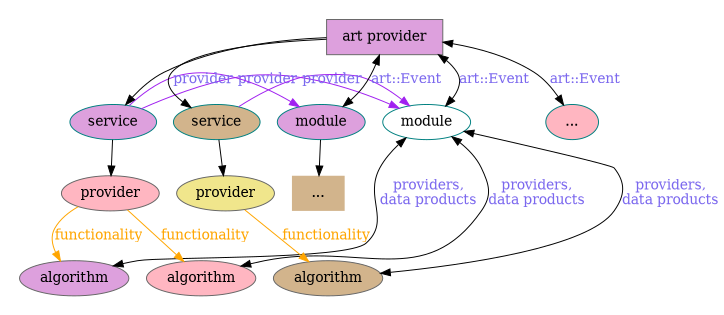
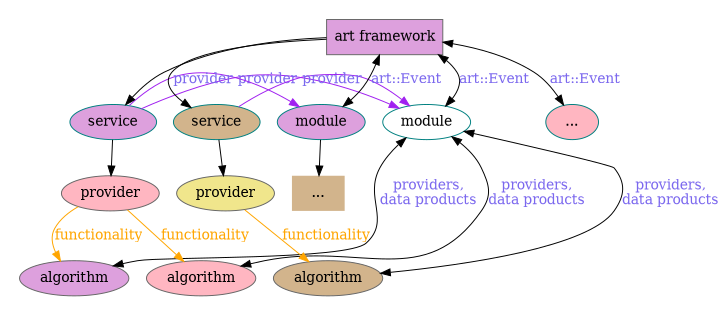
node "art provider": label "art provider" -> "art framework"
